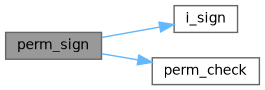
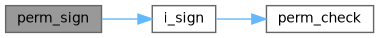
edge "perm_sign" -> "perm_check": now "i_sign" -> "perm_check"
